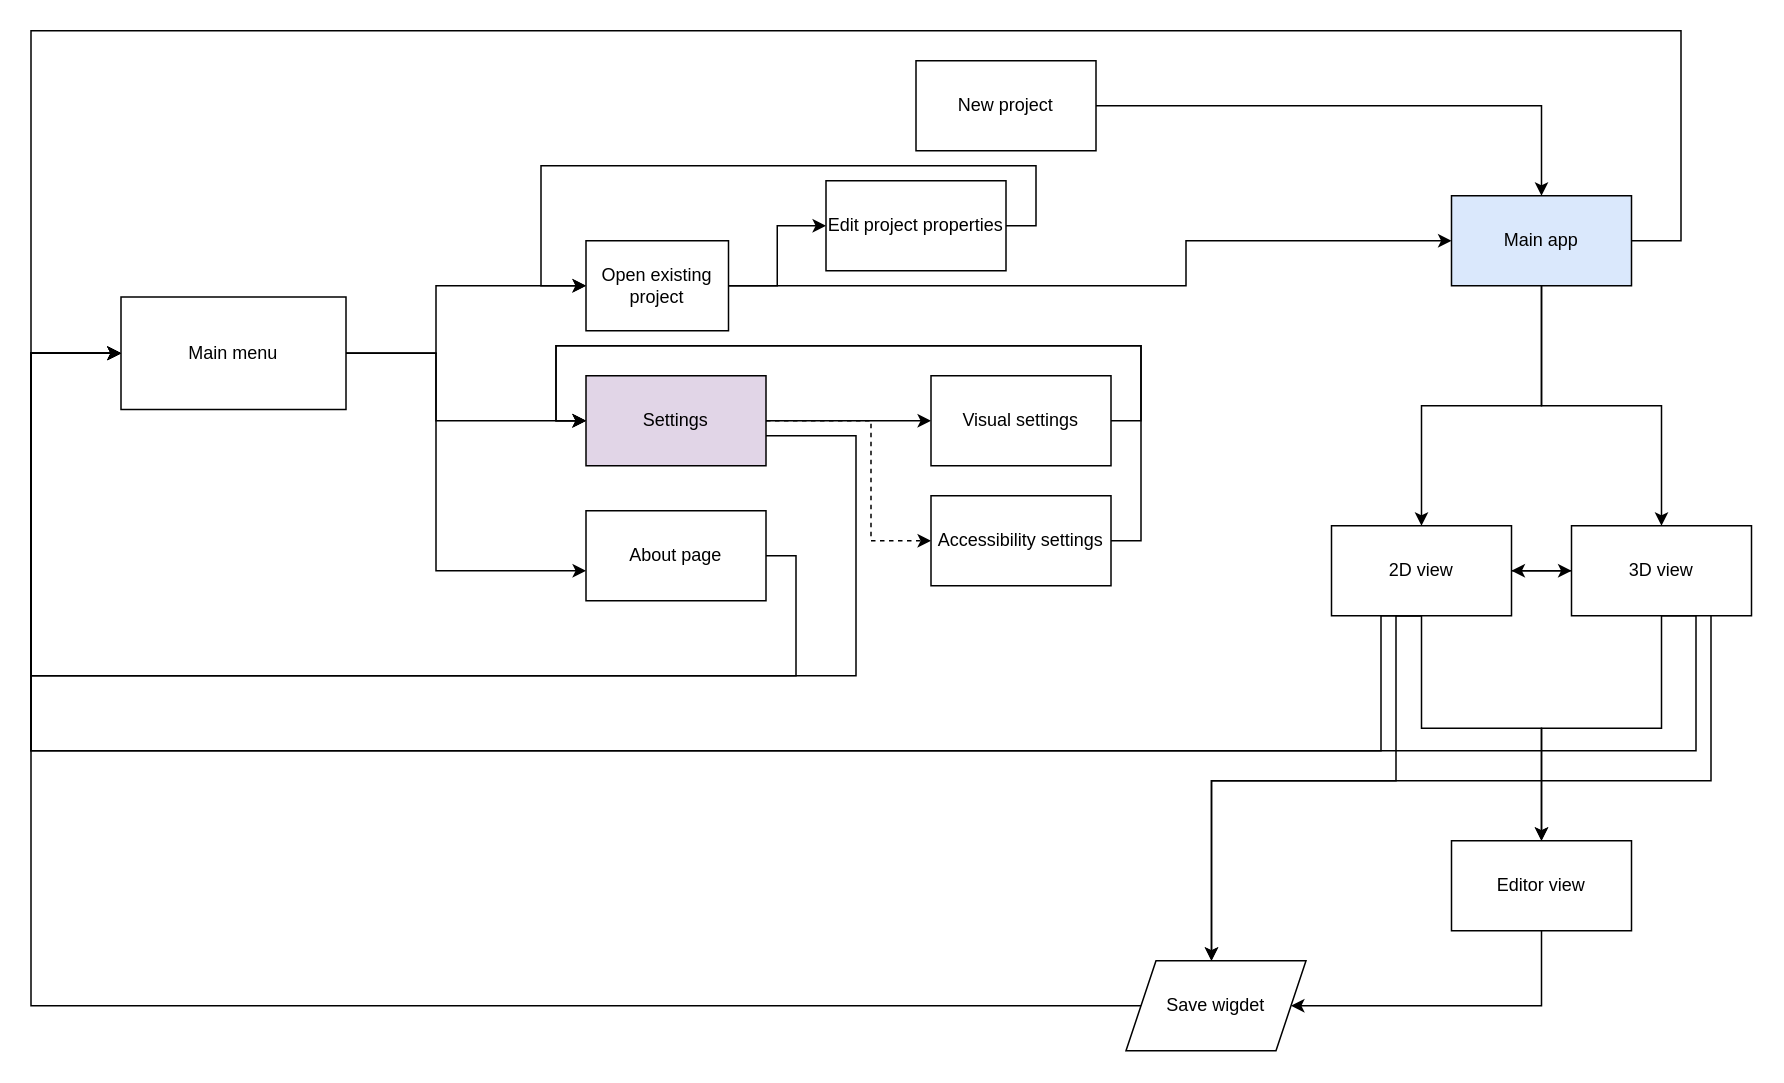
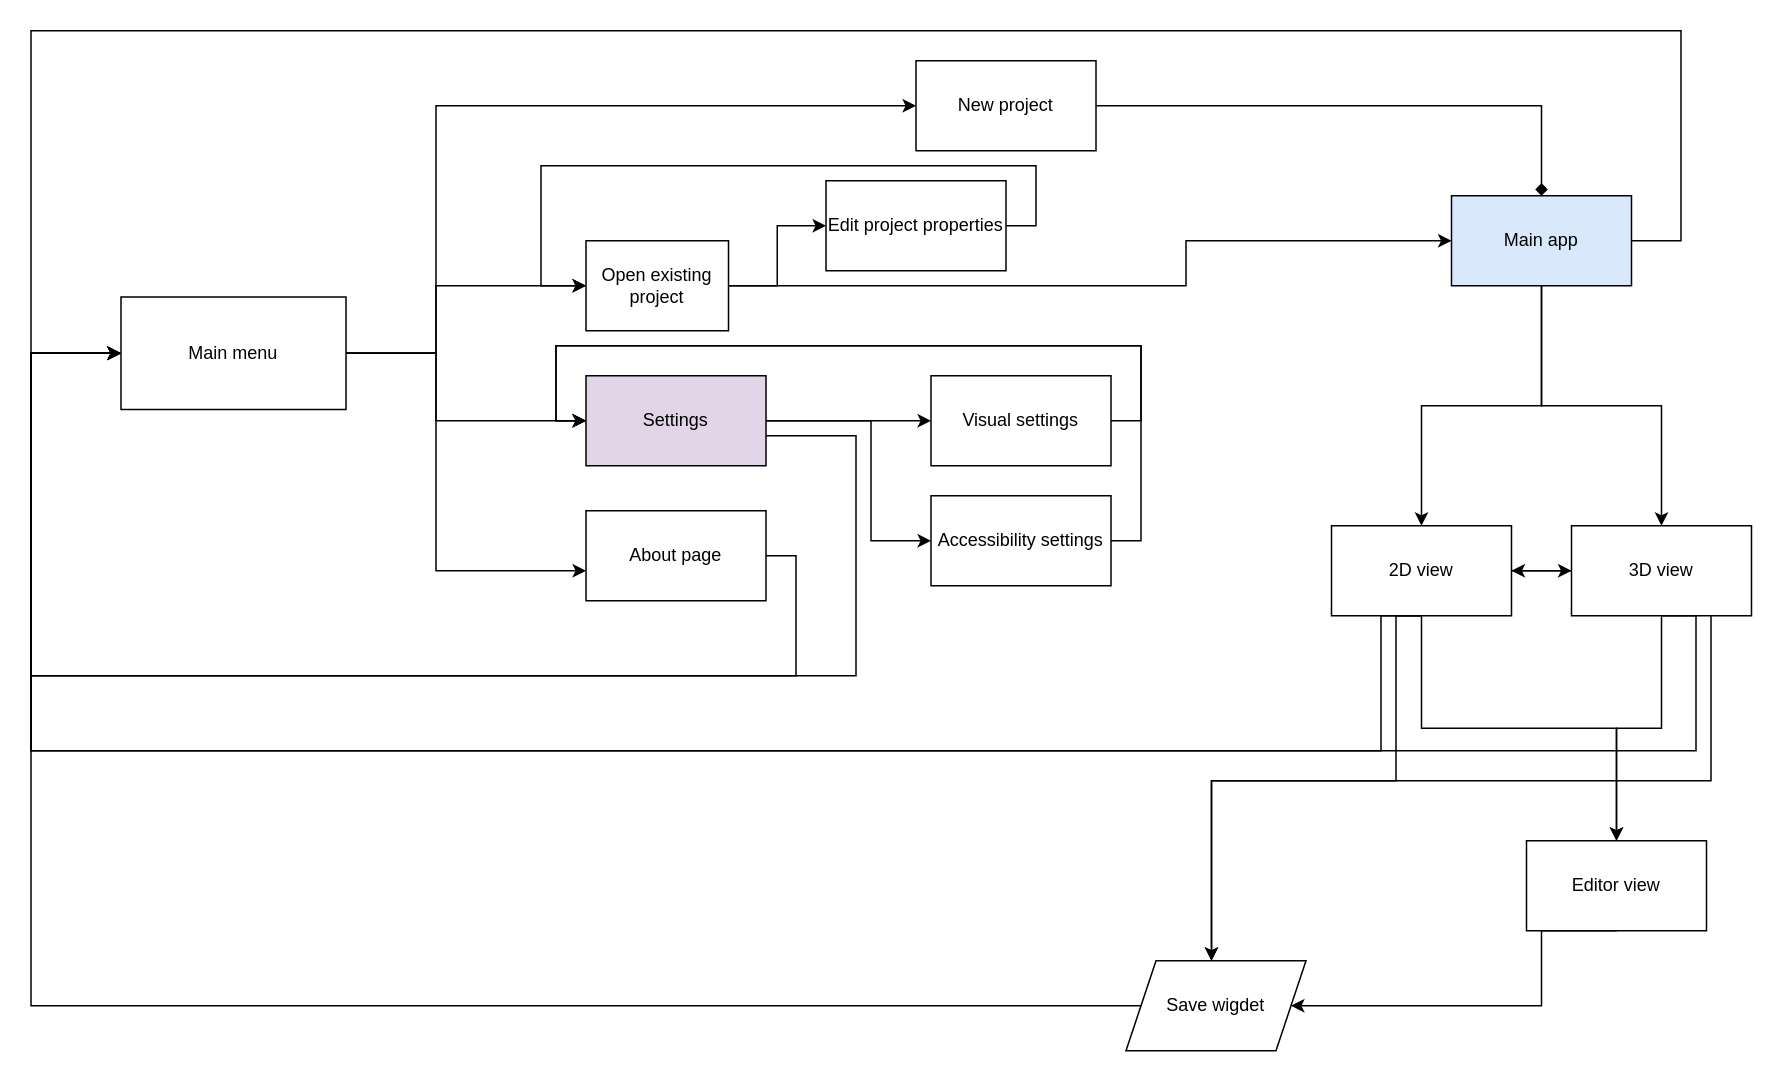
edge "Main menu" -> "New project": added
edge "New project" -> "Main app": arrowhead classic -> diamond
edge "Settings" -> "Accessibility settings": style dashed -> solid
node "Editor view": moved (1541, 886) -> (1616, 886)
